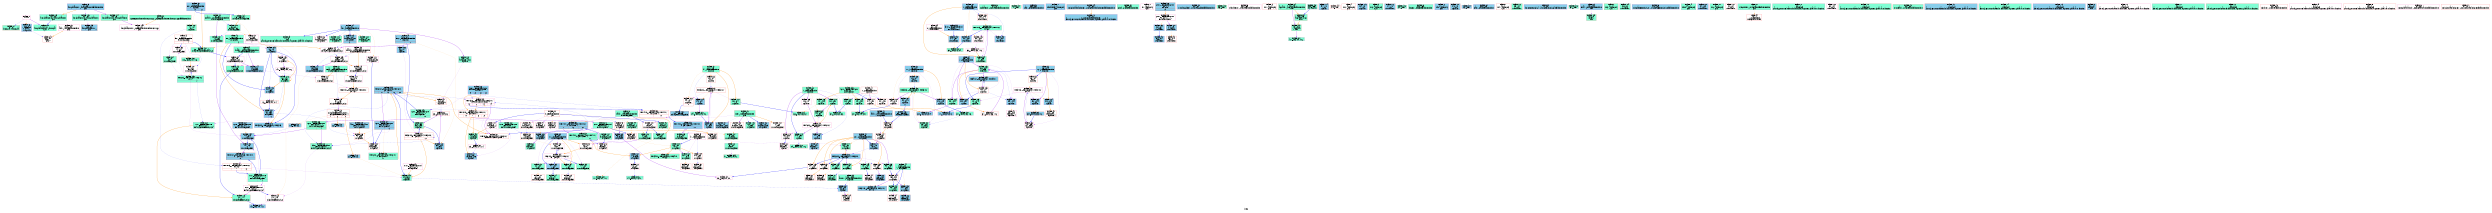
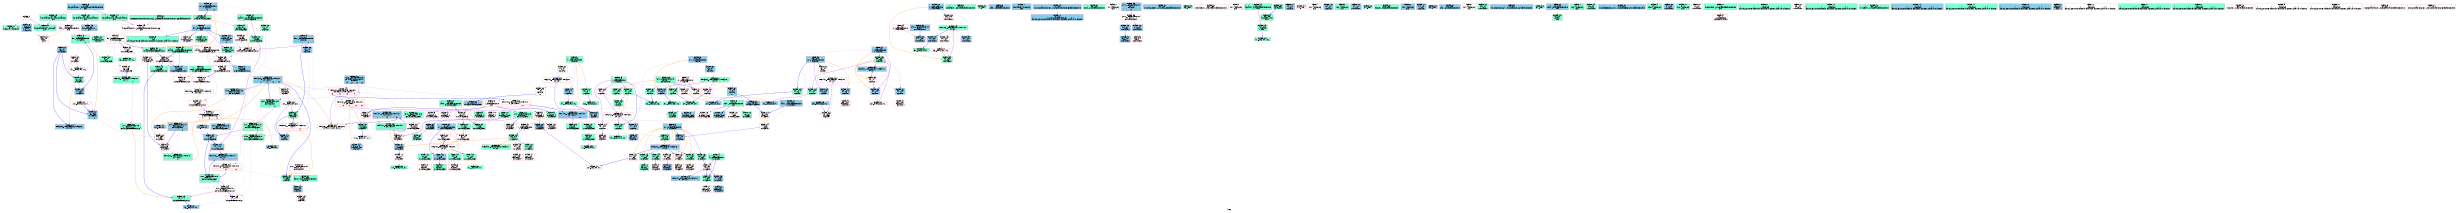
edge "NodeID: 333" -> "NodeID: 374": now "NodeID: 333" -> "NodeID: 375"
